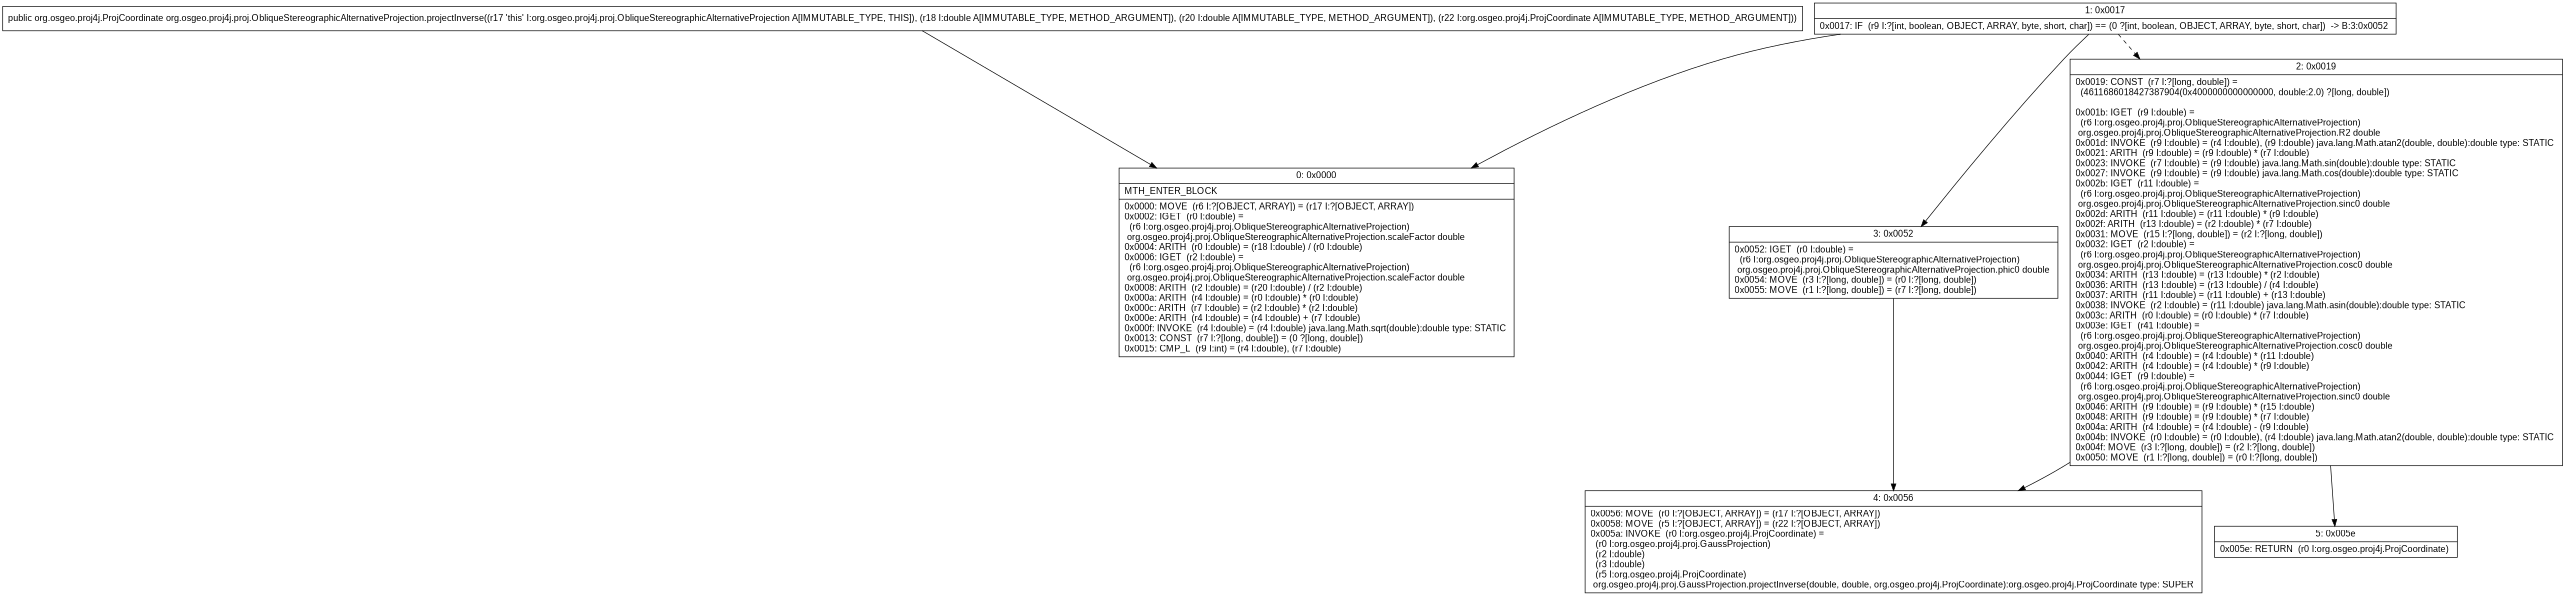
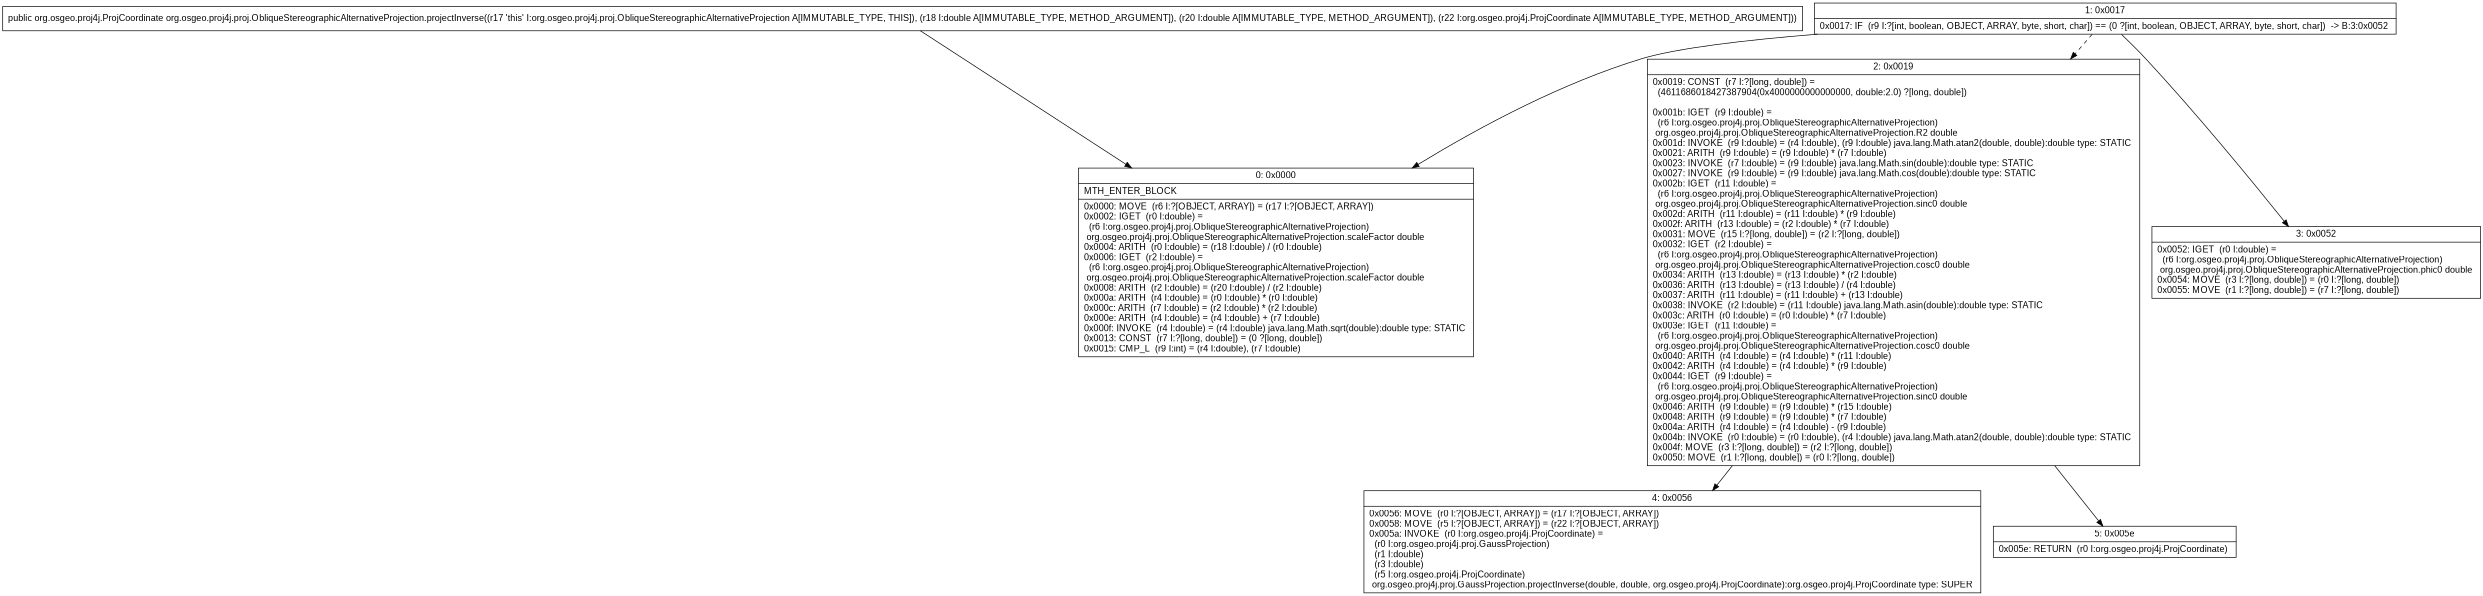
node "2: 0x0019": text "0x003e: IGET  (r41 I:double) =" -> "0x003e: IGET  (r11 I:double) ="
edge "3: 0x0052" -> "4: 0x0056": removed
node "4: 0x0056": text "(r2 I:double)" -> "(r1 I:double)"
